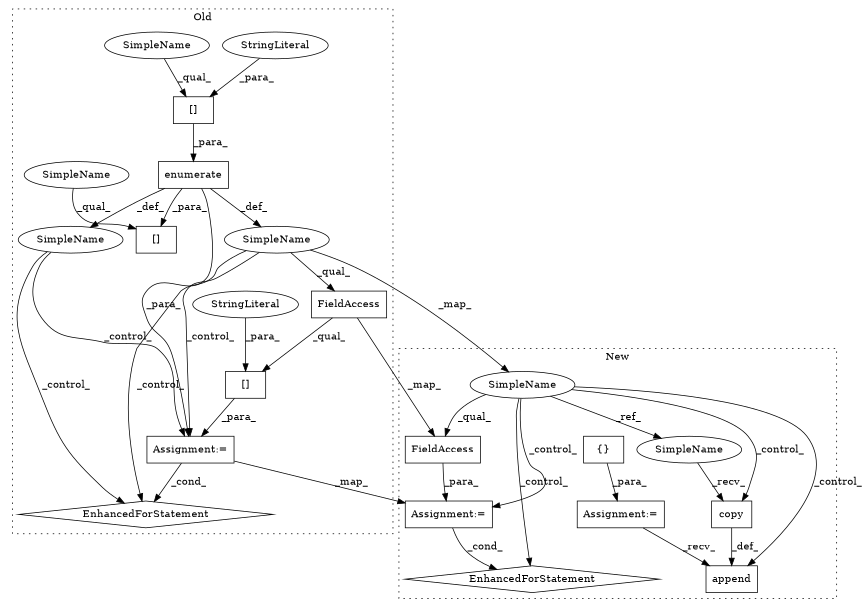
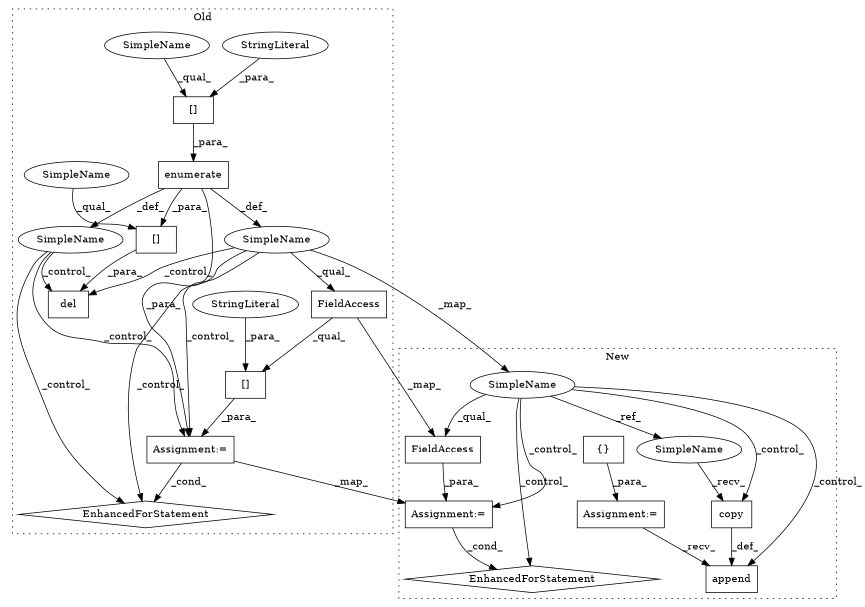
node "del": added
